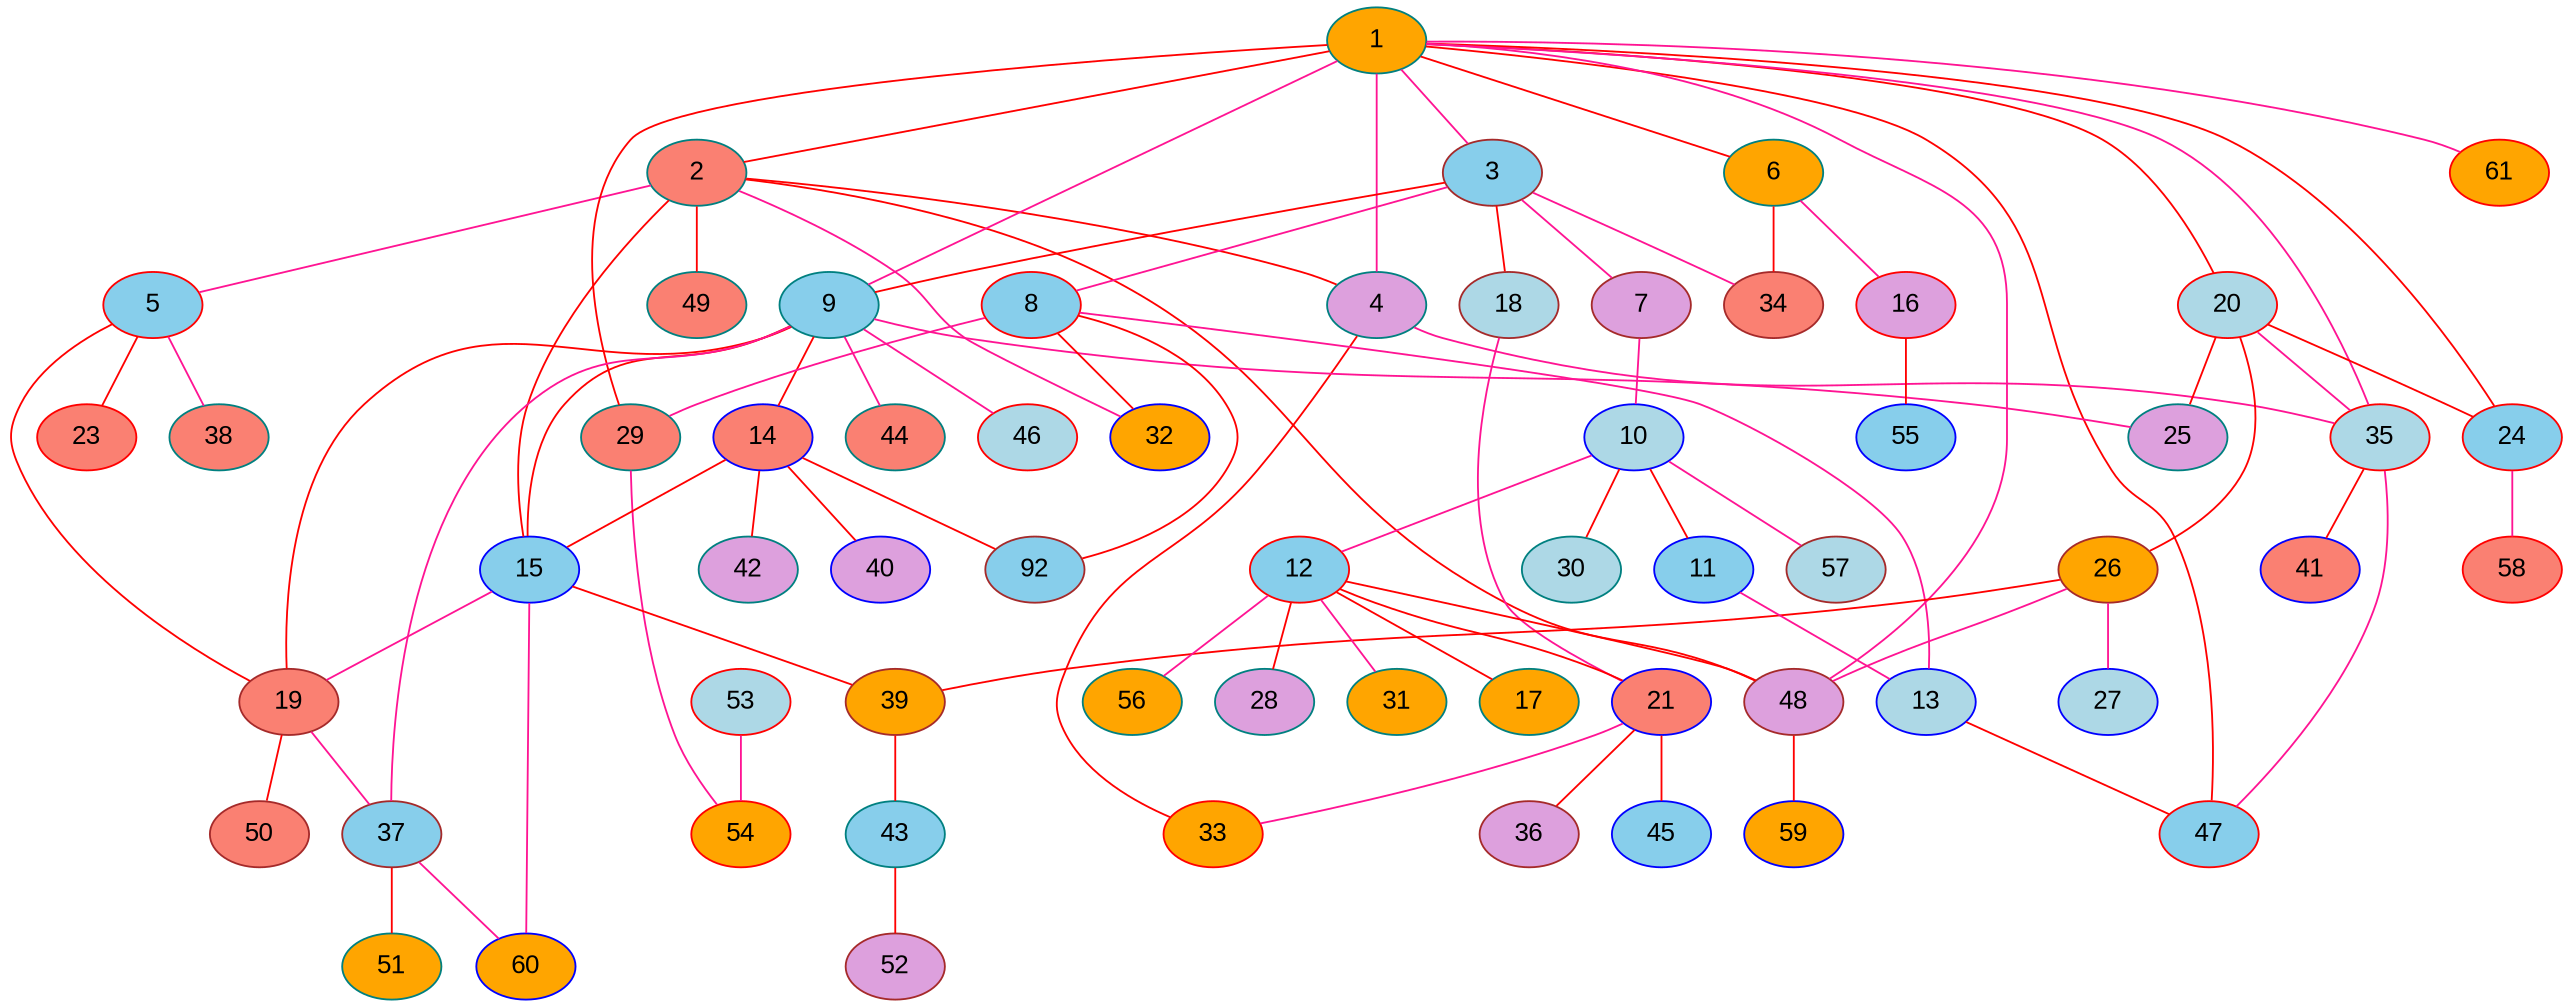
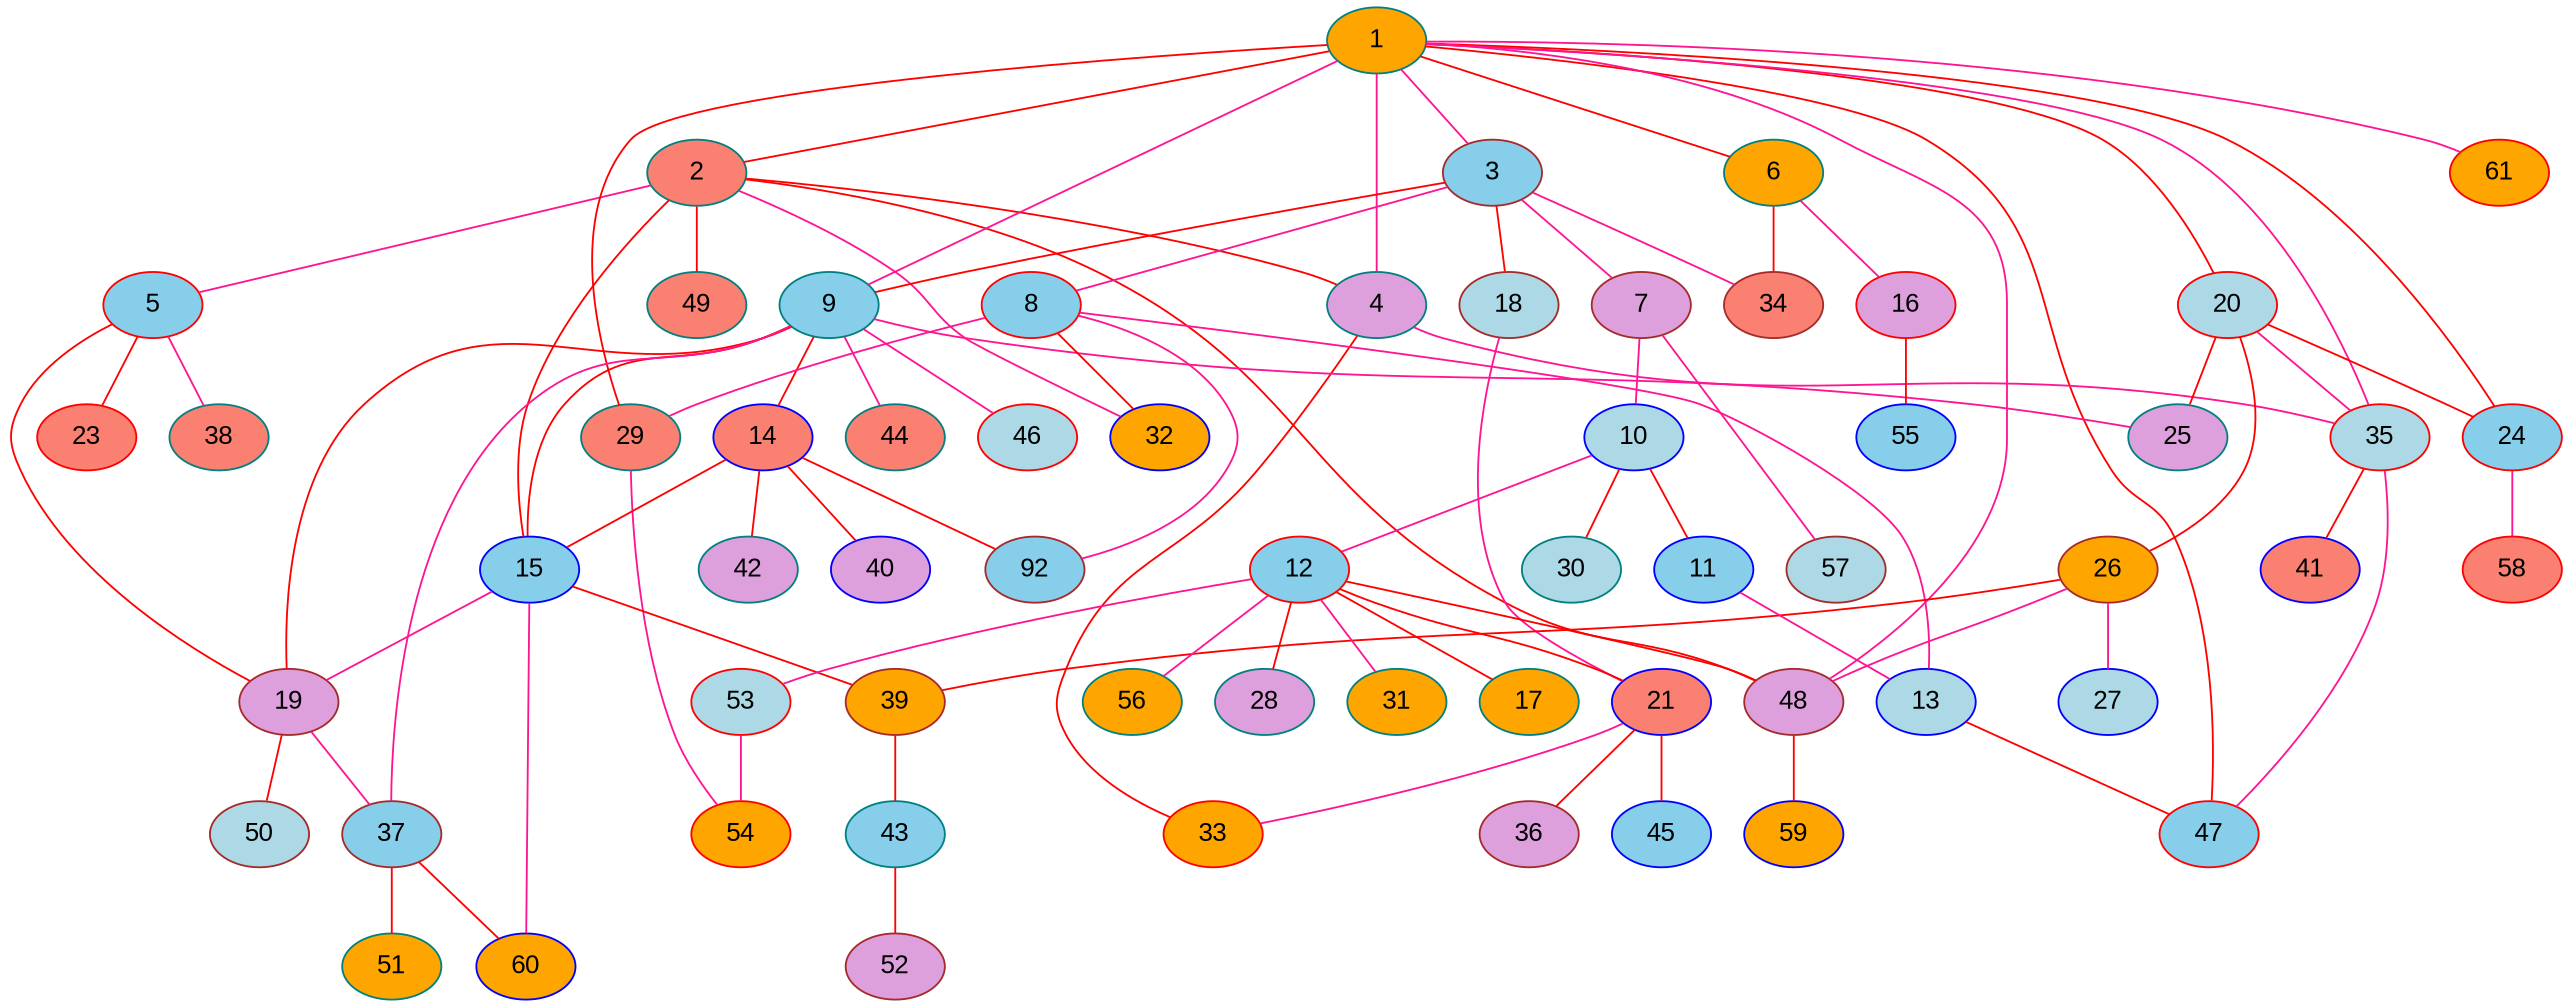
edge "8" -- "92": color red -> deeppink
edge "10" -- "57": now "7" -- "57"
edge "12" -- "53": added
node "19": fillcolor salmon -> plum
node "50": fillcolor salmon -> lightblue
edge "37" -- "60": color deeppink -> red
